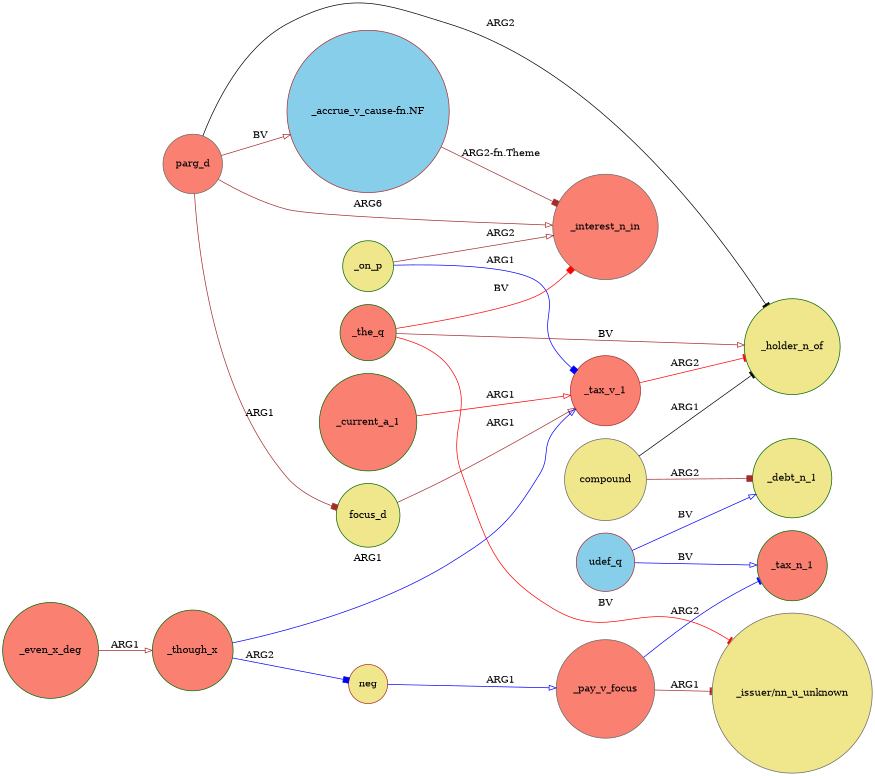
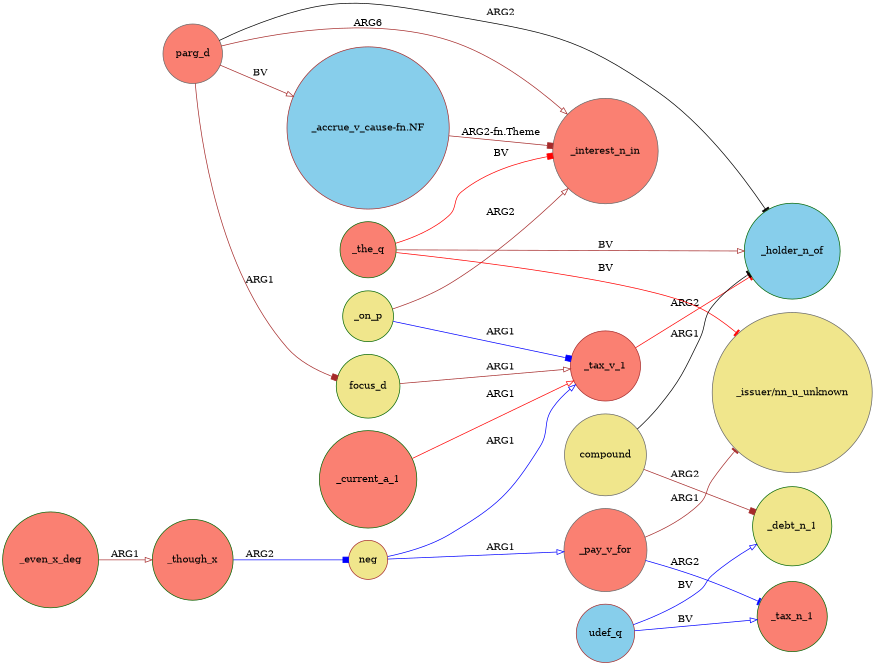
node "_holder_n_of": fillcolor khaki -> skyblue
edge "_though_x" -> "_tax_v_1": now "neg" -> "_tax_v_1"
node "_pay_v_focus": label "_pay_v_focus" -> "_pay_v_for"
